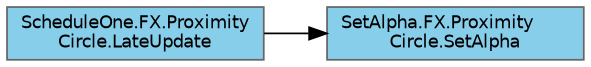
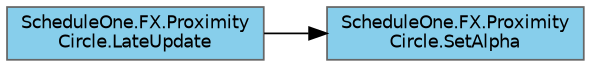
node "SetAlpha.FX.Proximity Circle.SetAlpha": label "SetAlpha.FX.Proximity Circle.SetAlpha" -> "ScheduleOne.FX.Proximity Circle.SetAlpha"
